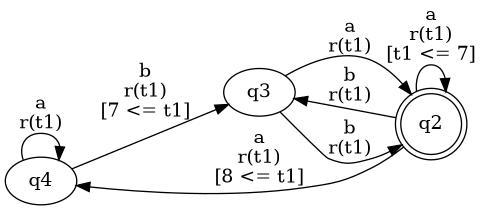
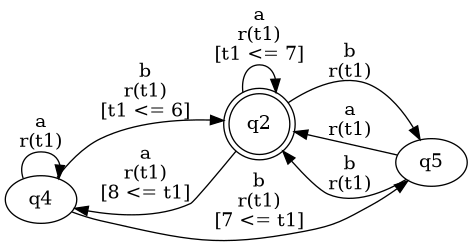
node "q3": label "q3" -> "q5"
edge "q4" -> "q2": added, label "b r(t1) [t1 <= 6]"
